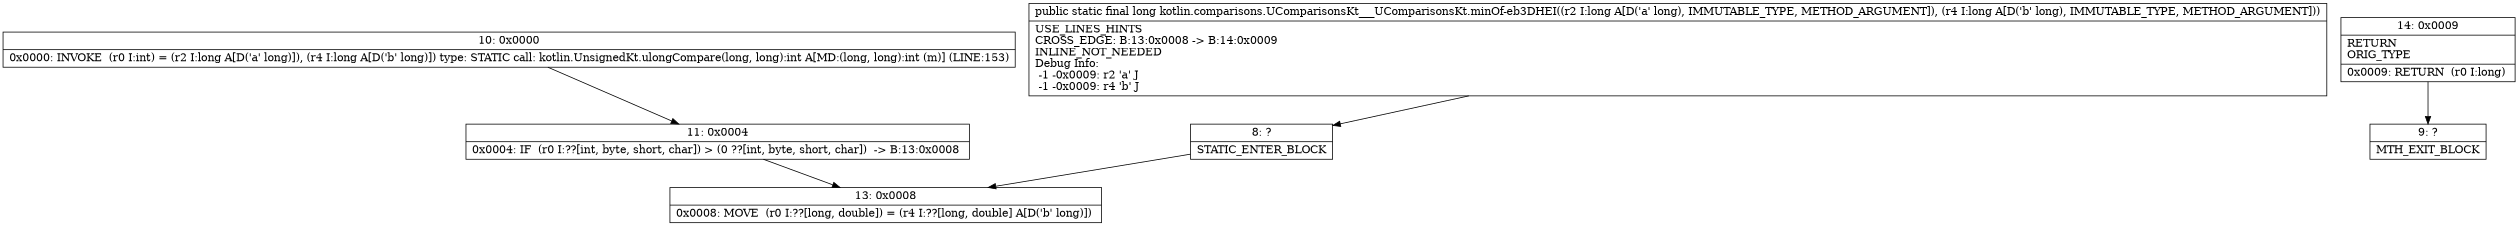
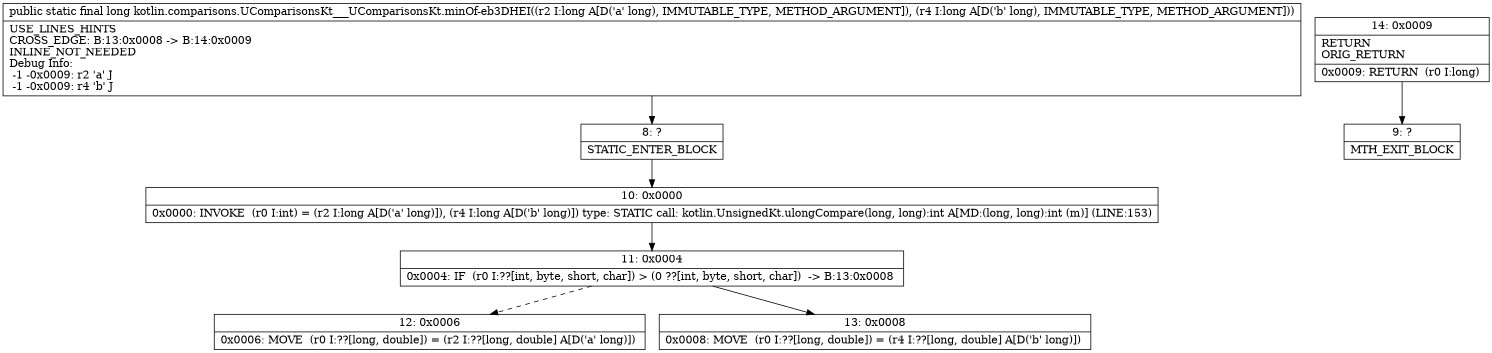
node "14: 0x0009": text "ORIG_TYPE" -> "ORIG_RETURN"
edge "8: ?" -> "13: 0x0008": now "8: ?" -> "10: 0x0000"
node "12: 0x0006": added
